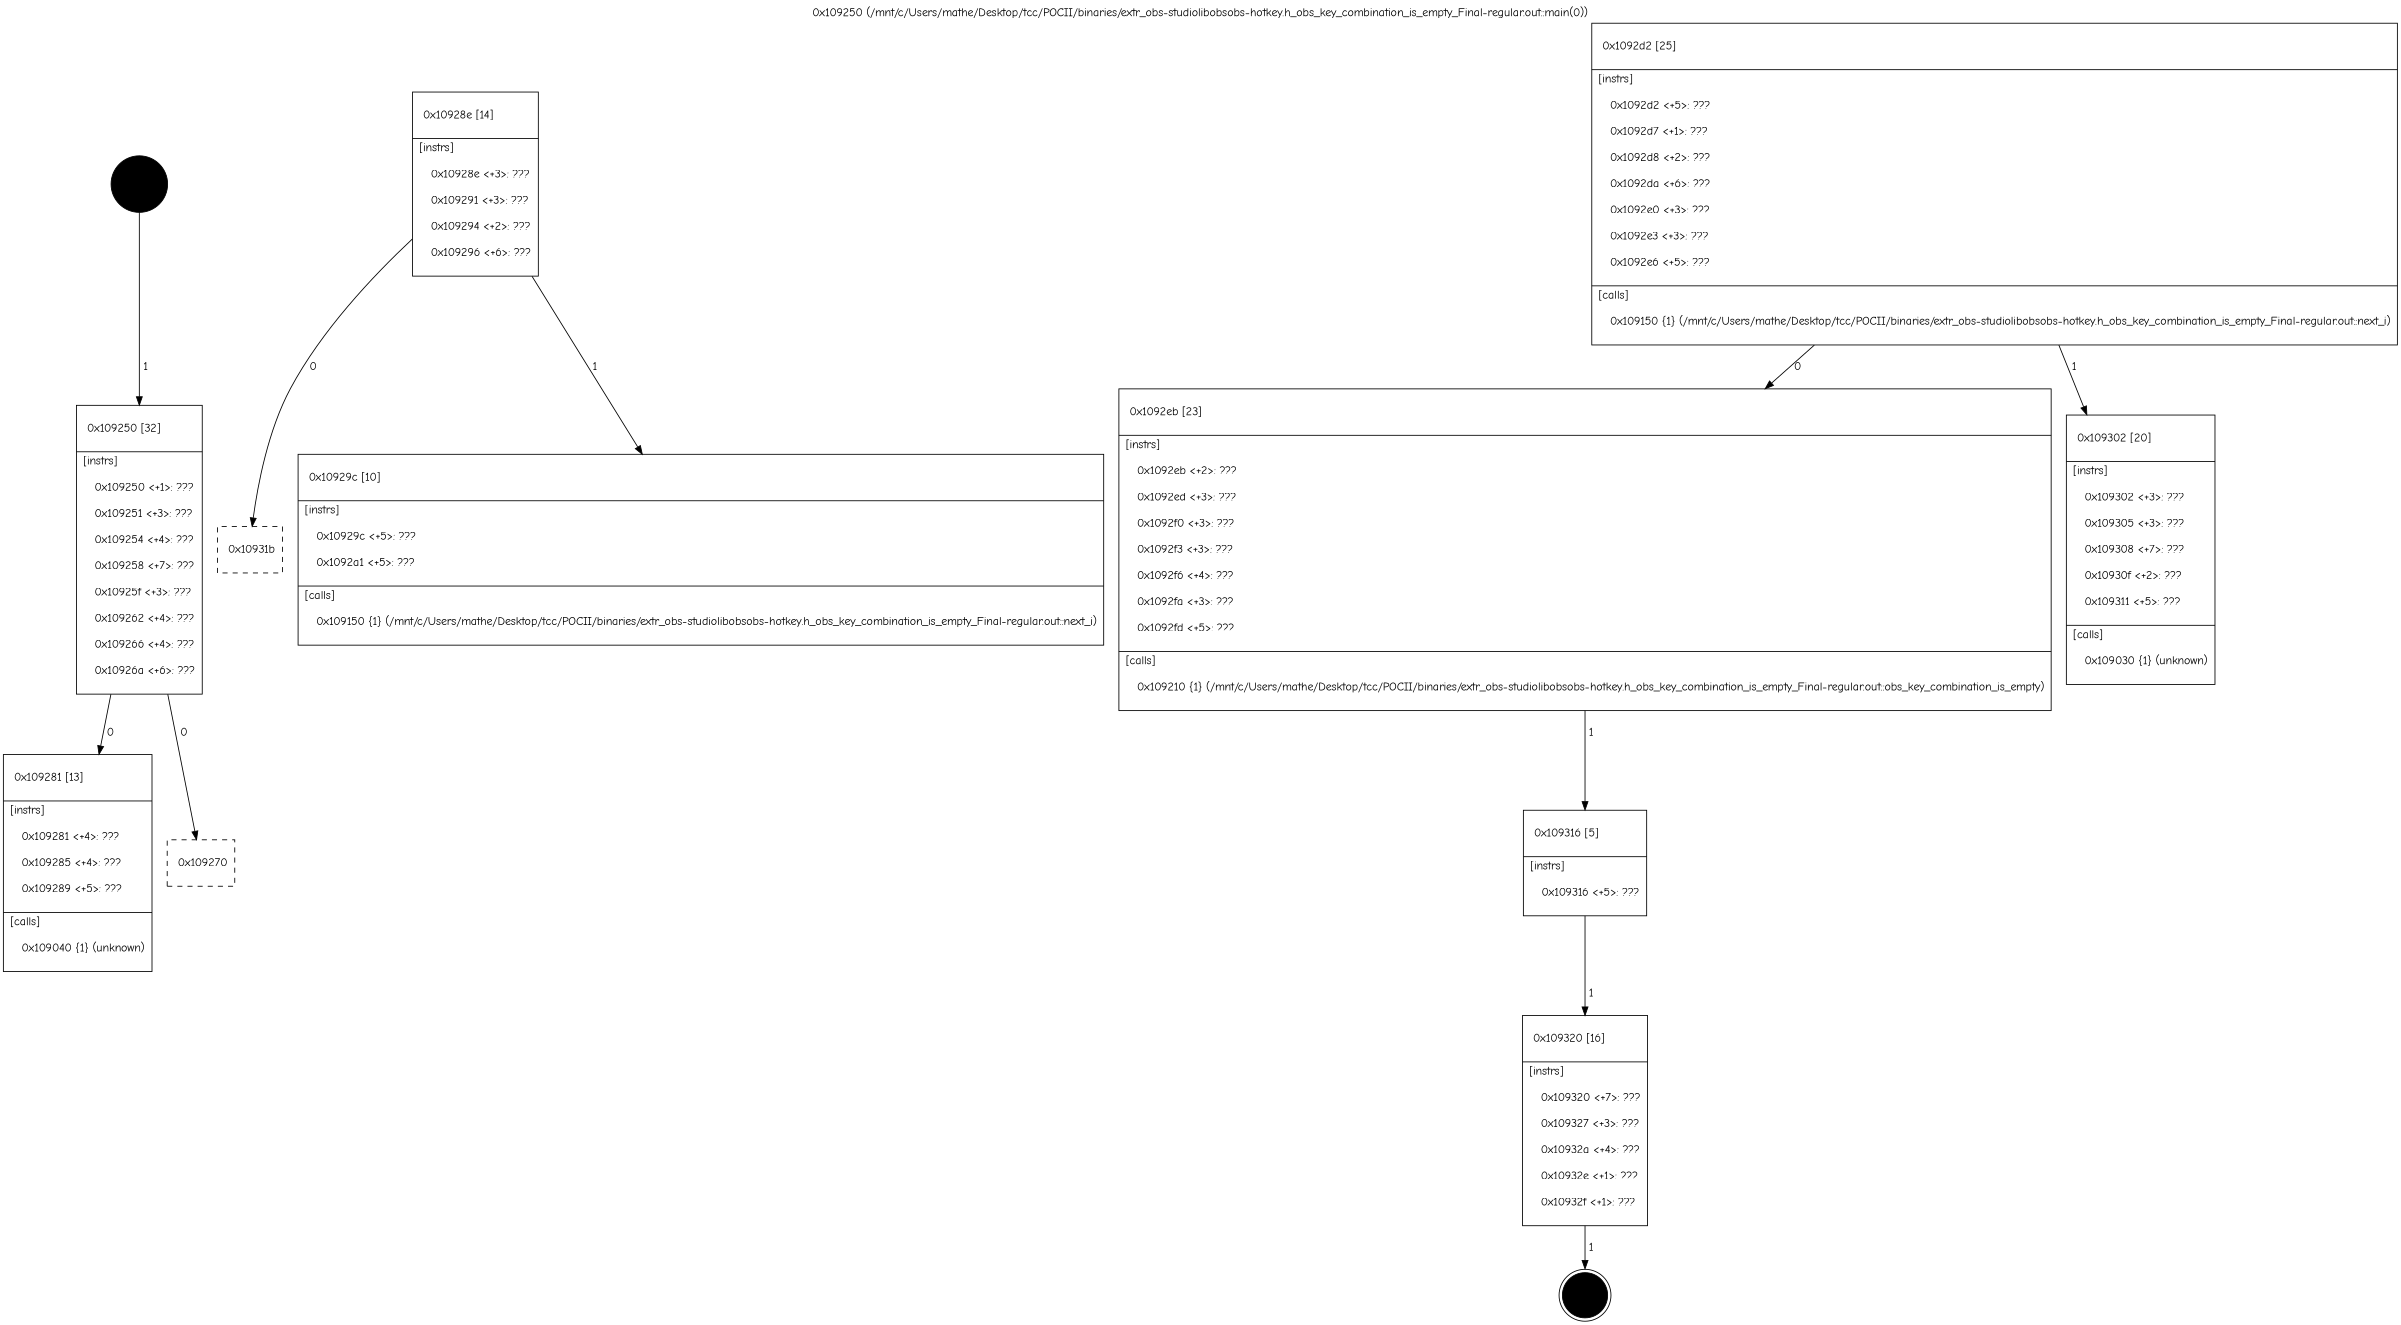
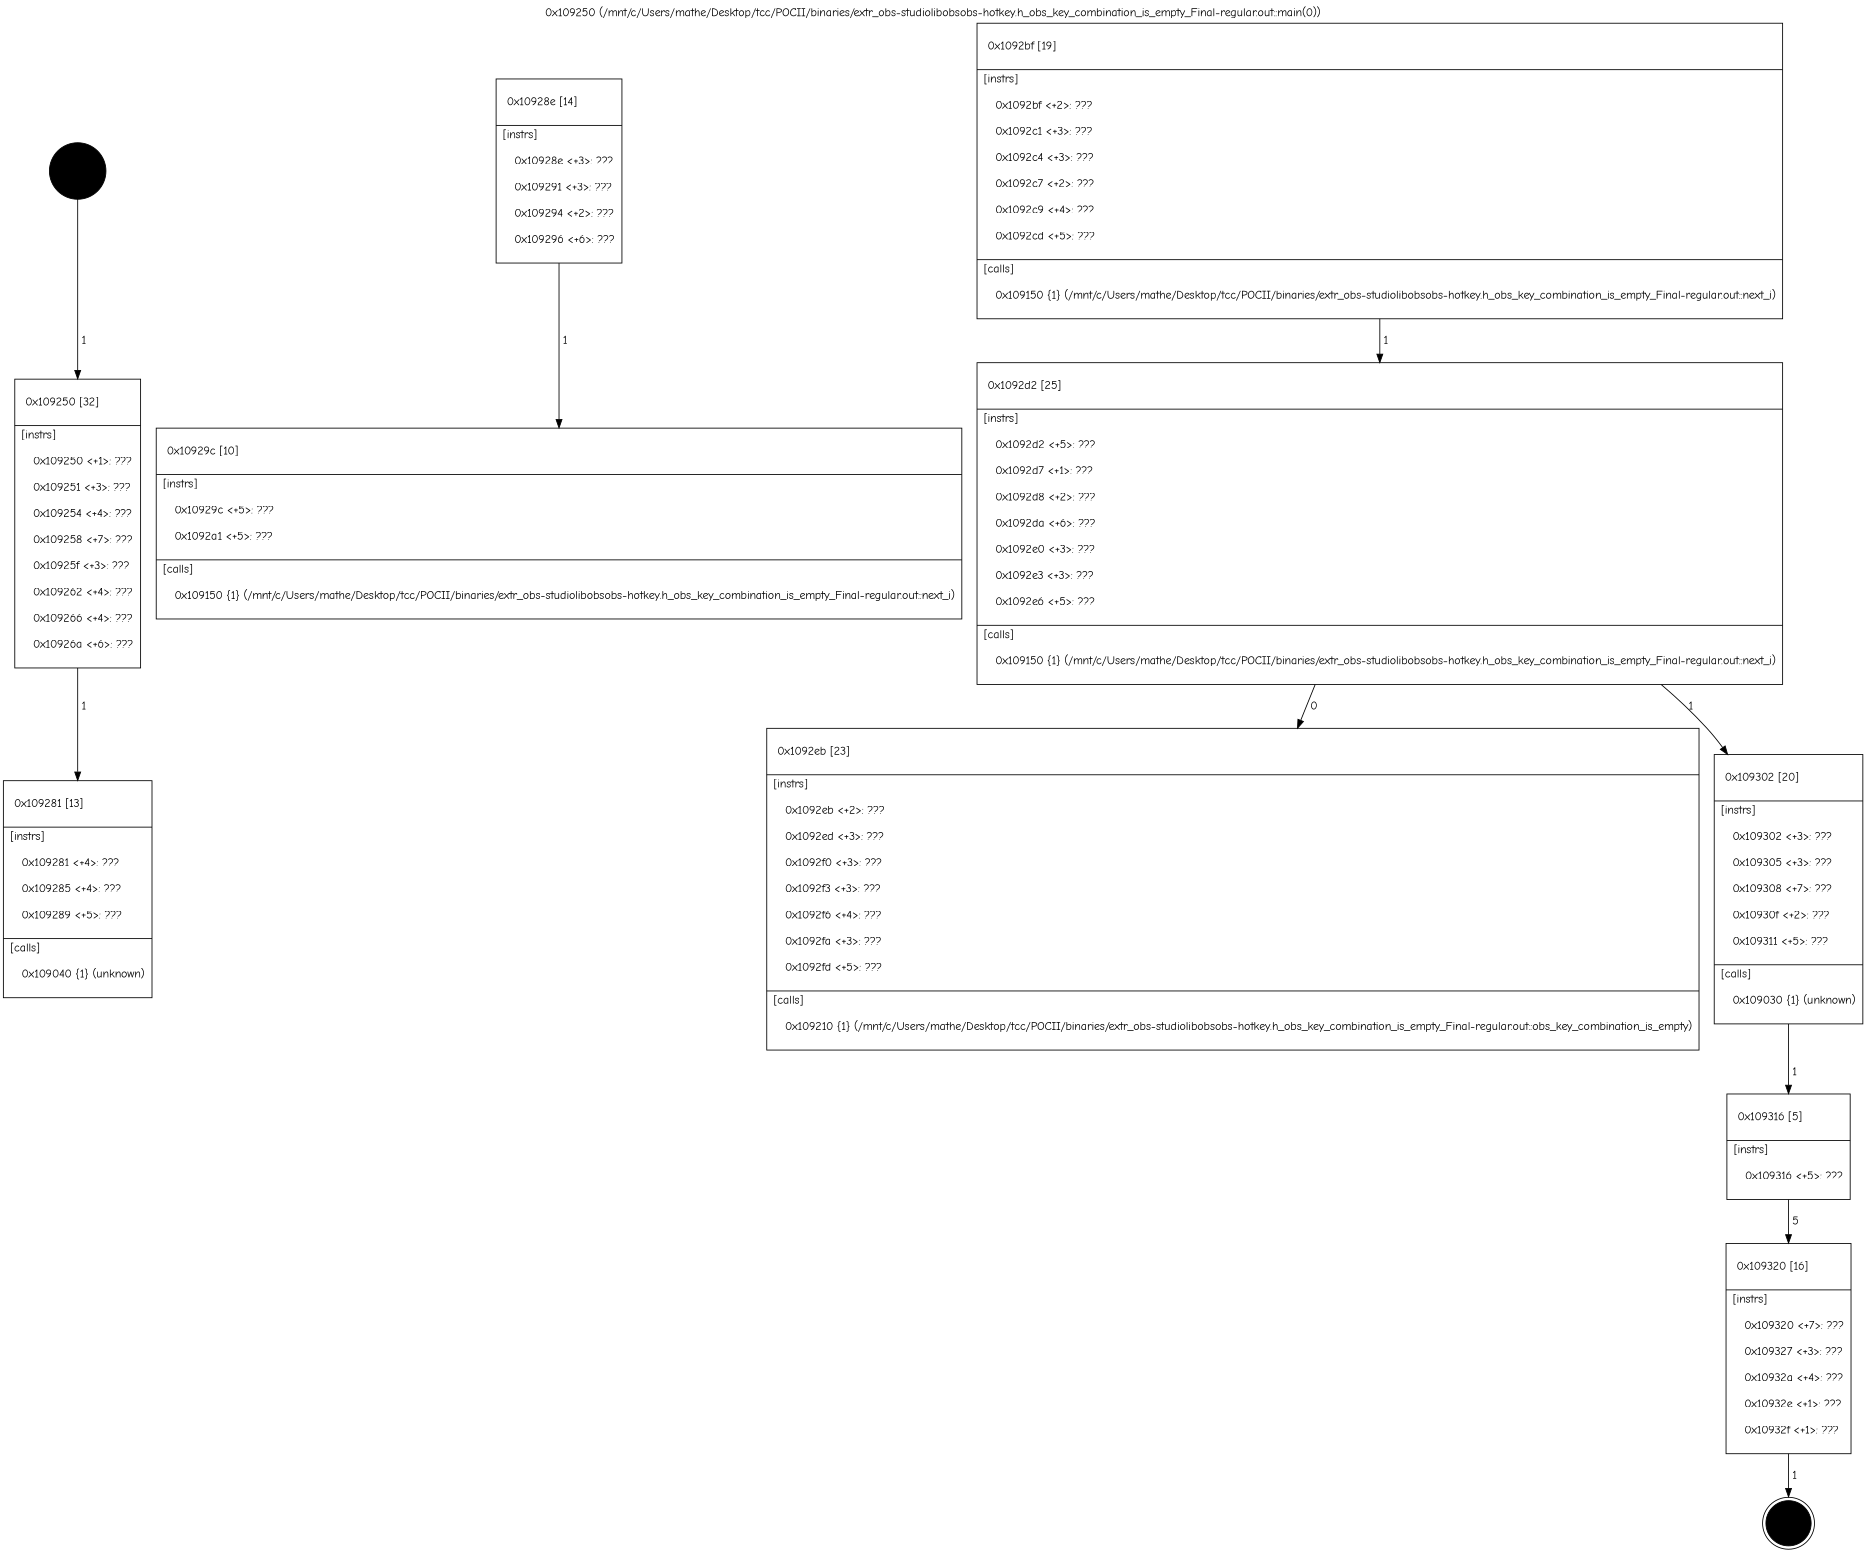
node "0x1092bf [19]": added
node "0x10931b": removed
edge "0x109250 [32]" -> "0x109281 [13]": label " 0" -> " 1"
edge "0x1092eb [23]" -> "0x109316 [5]": now "0x109302 [20]" -> "0x109316 [5]"
node "0x109270": removed
edge "0x109316 [5]" -> "0x109320 [16]": label " 1" -> " 5"
